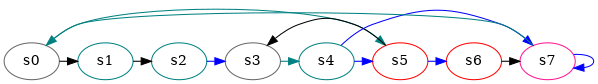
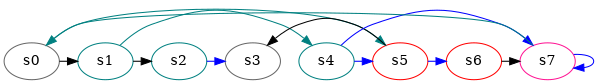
edge "s3" -> "s4": now "s1" -> "s4"
